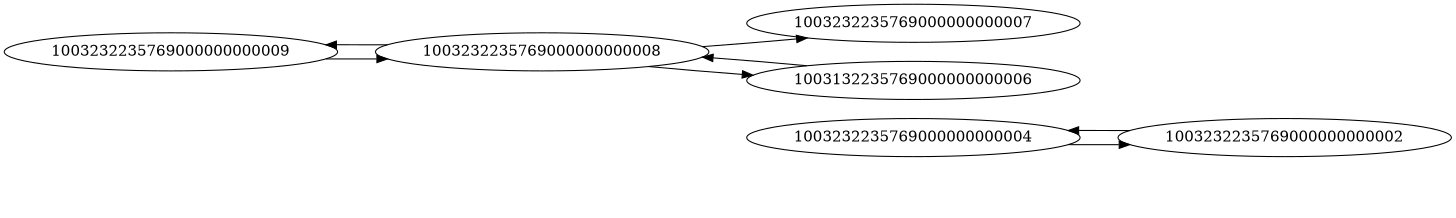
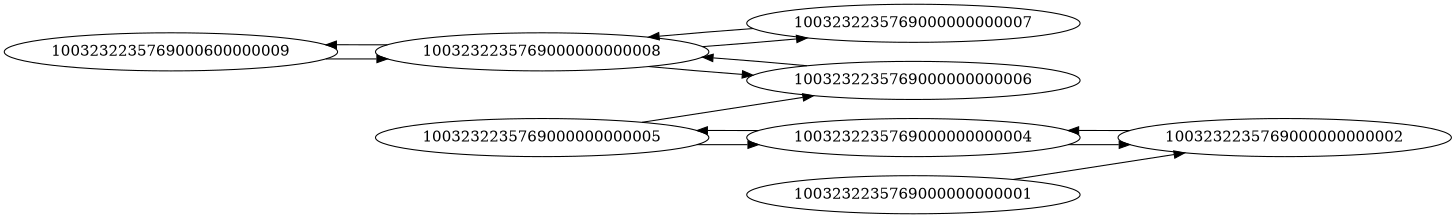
edge "1003232235769000000000007" -> "1003232235769000000000008": added
node "1003232235769000000000009": label "1003232235769000000000009" -> "1003232235769000600000009"
node "1003132235769000000000006": label "1003132235769000000000006" -> "1003232235769000000000006"
node "1003232235769000000000005": added
node "1003232235769000000000001": added
